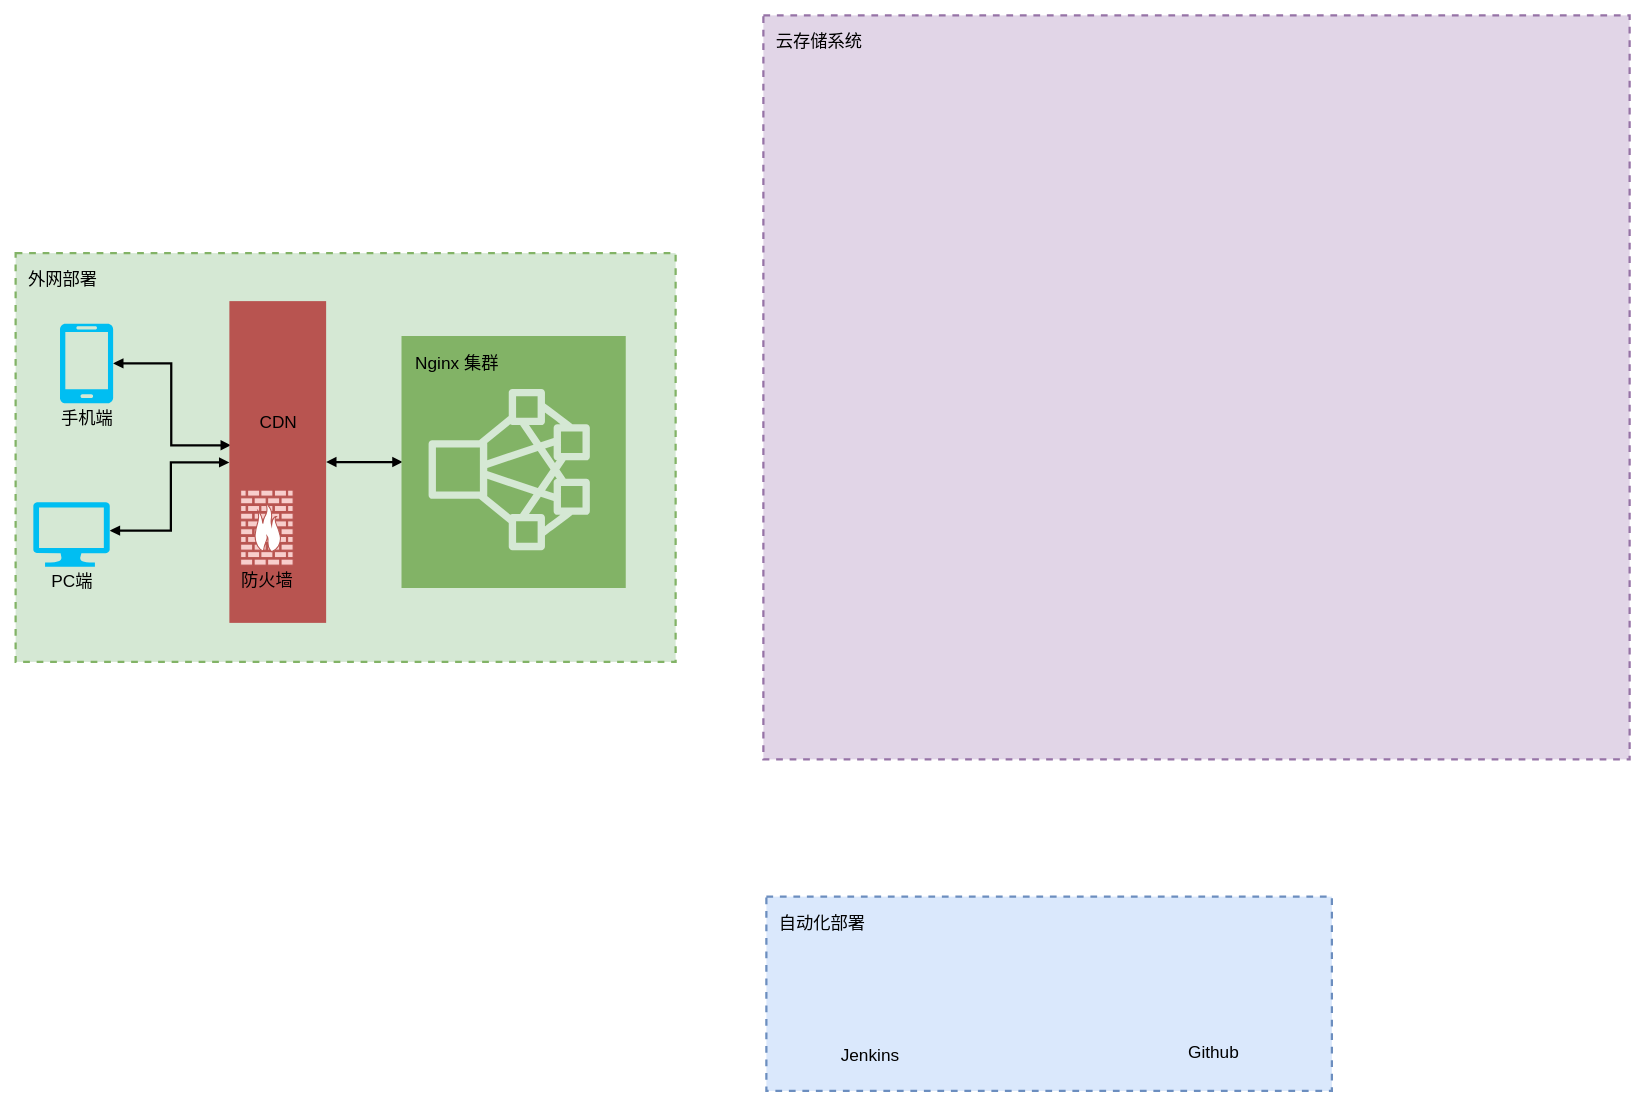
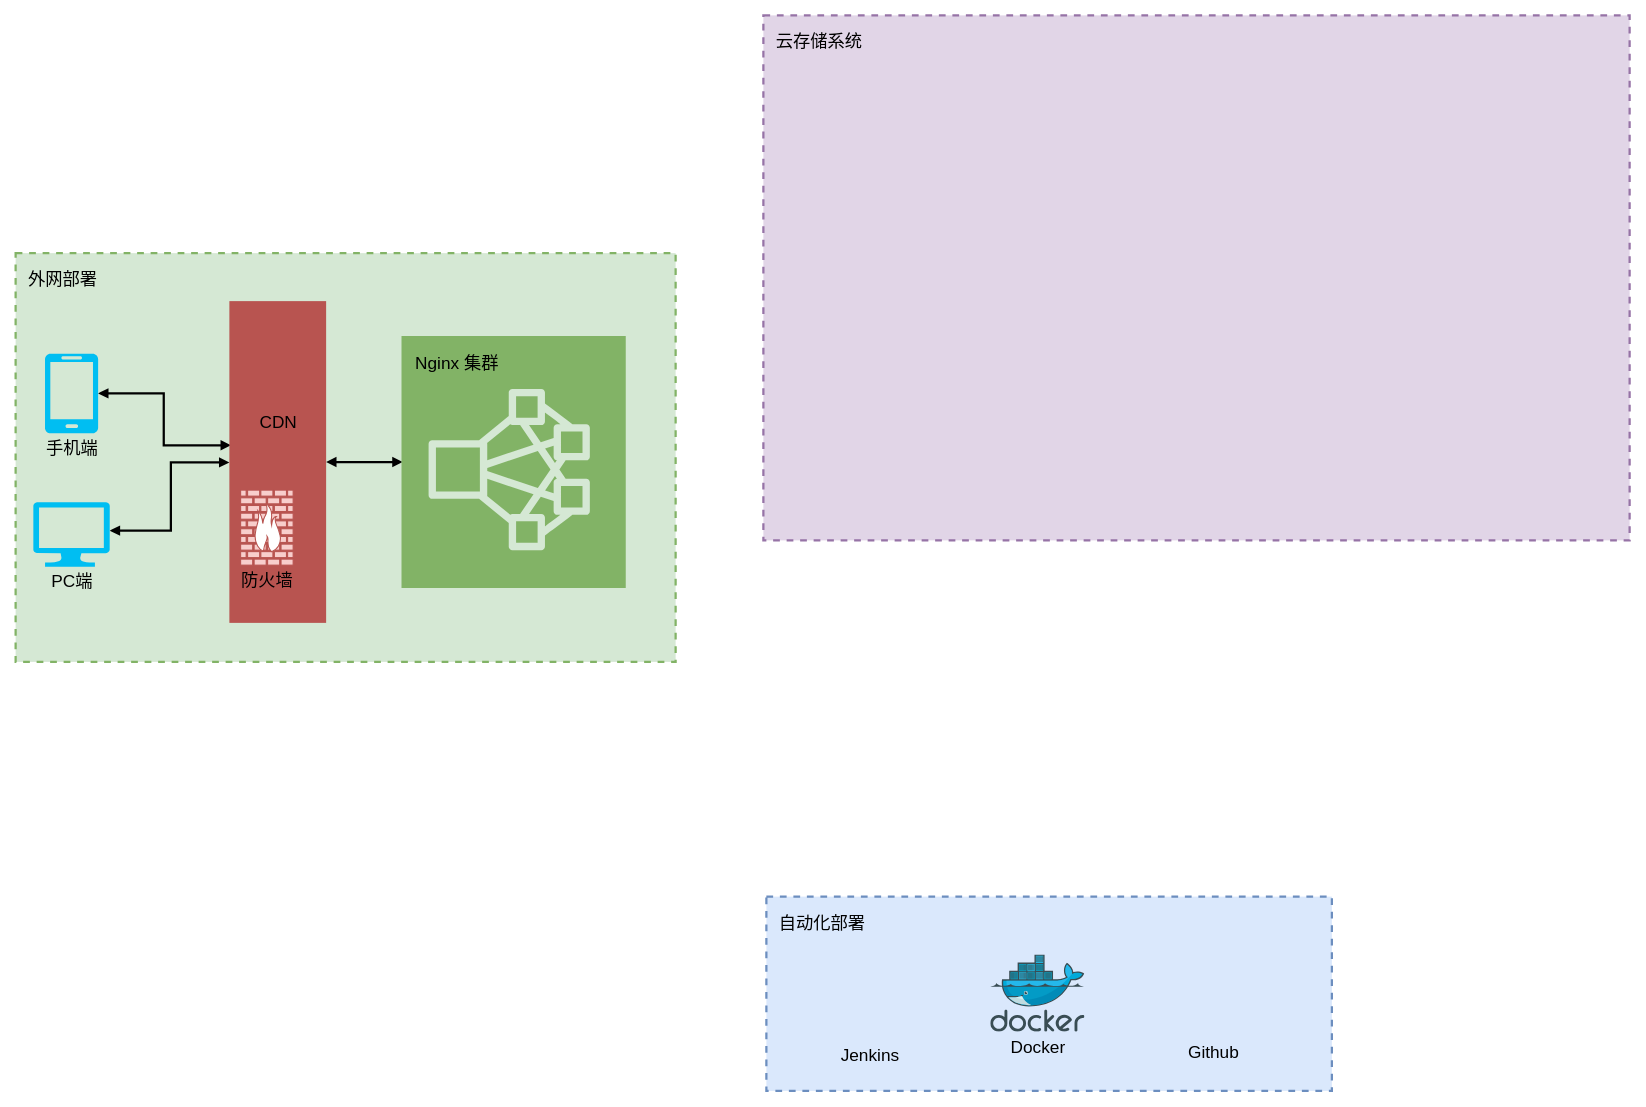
node "手机端": moved (86, 363) -> (71, 393)
node "云存储系统": size 866x744 -> 866x525
node "Docker": added
